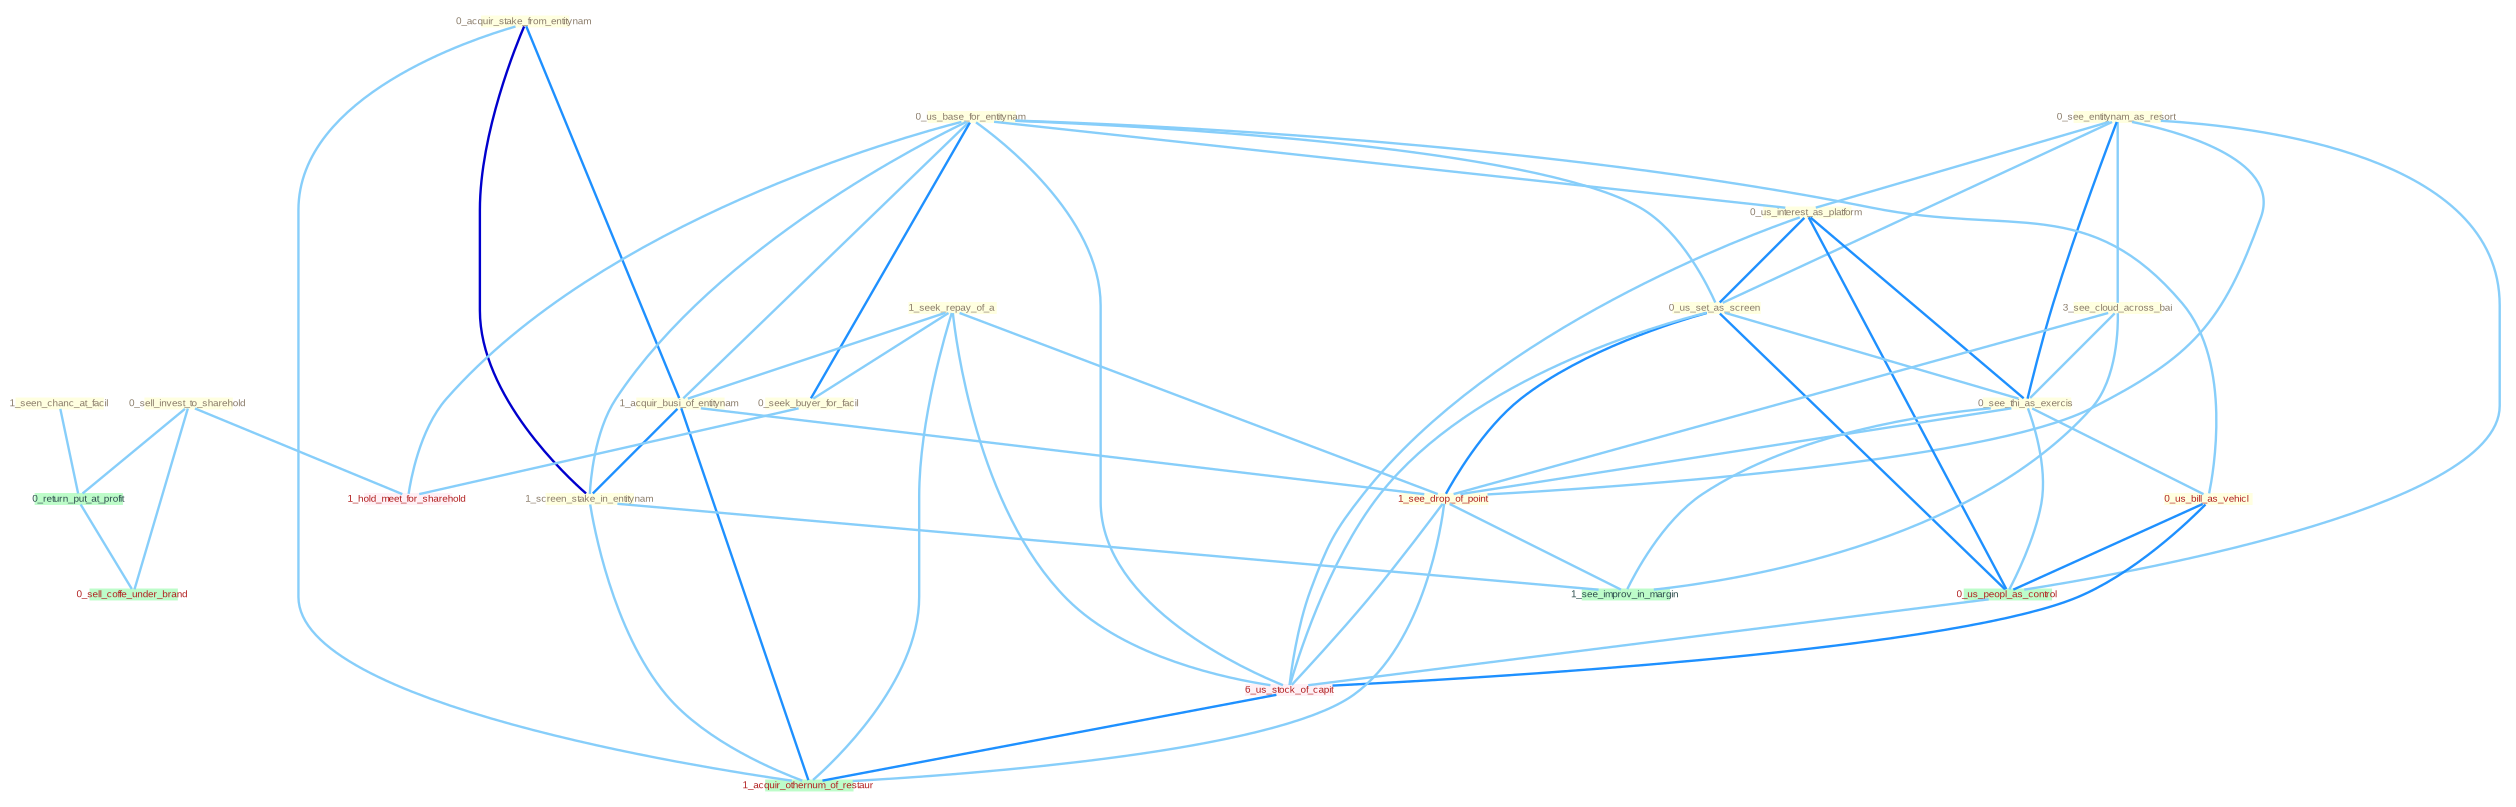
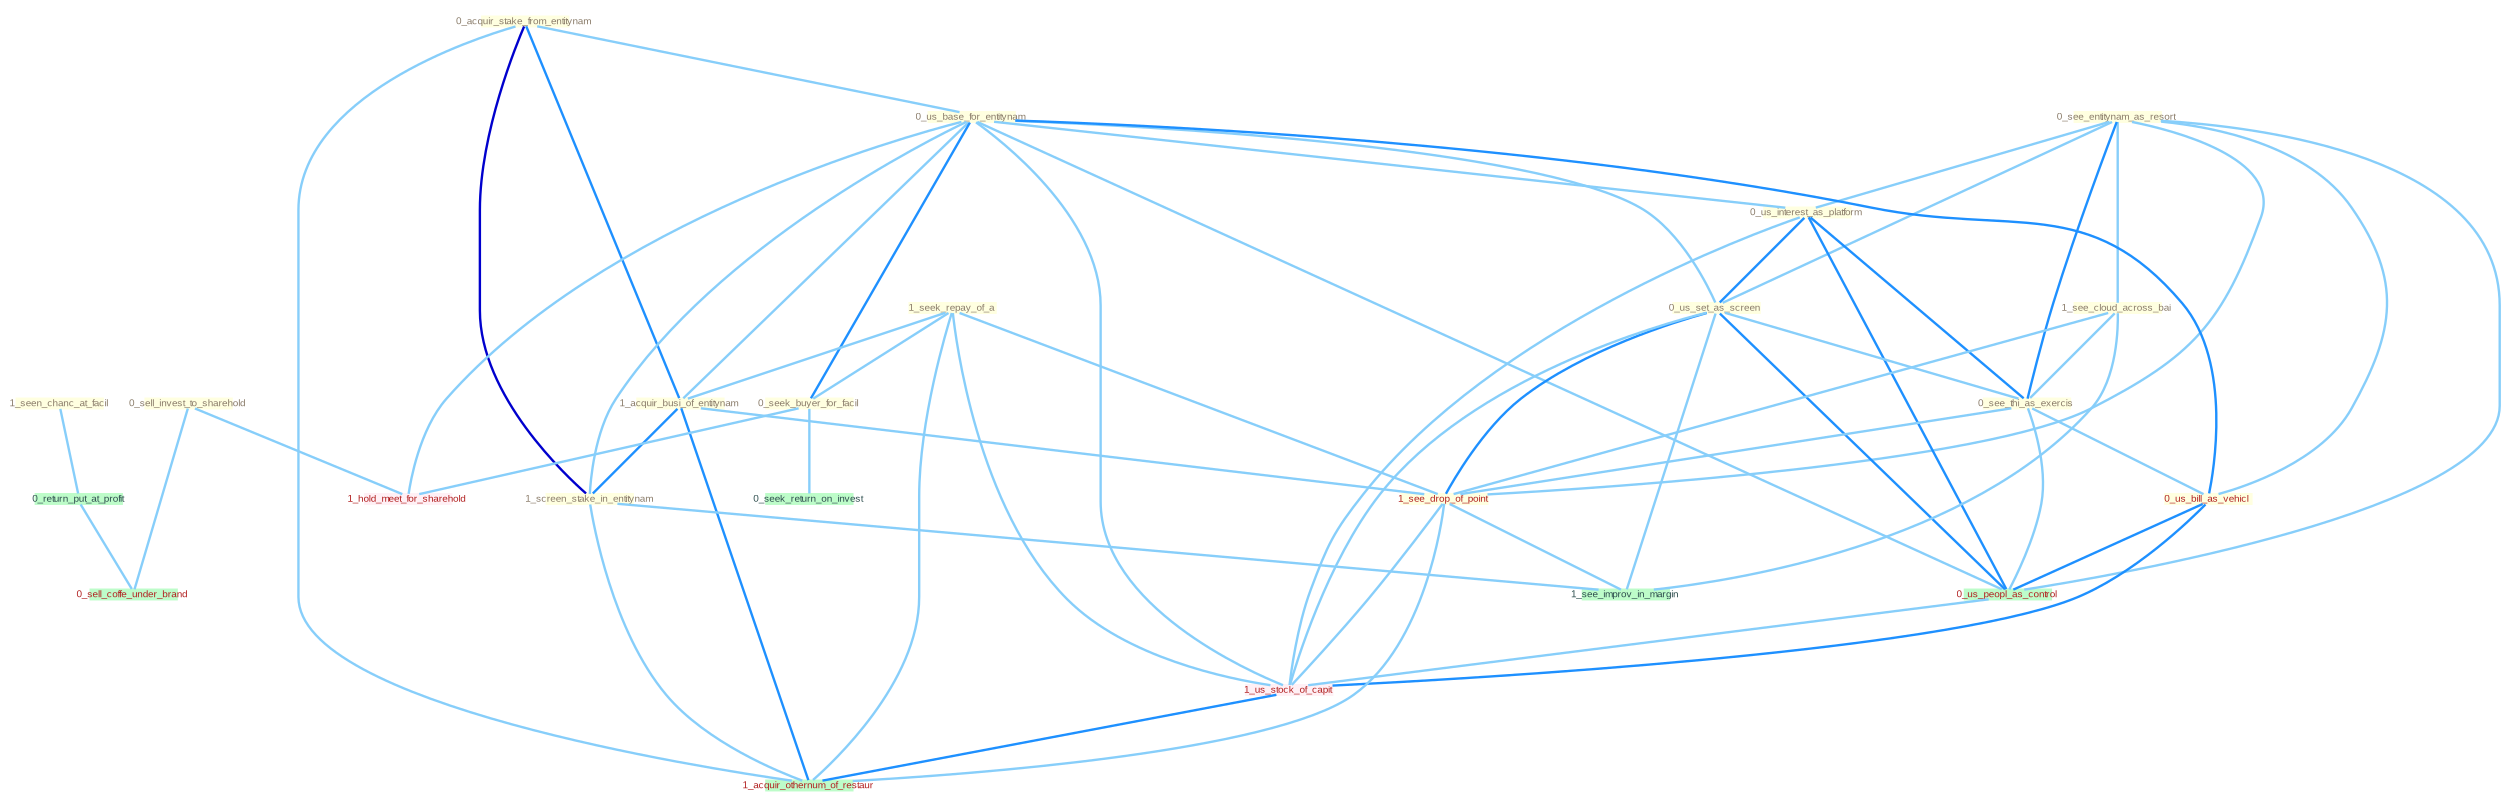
edge "0_acquir_stake_from_entitynam" -- "0_us_base_for_entitynam": added
edge "0_us_base_for_entitynam" -- "0_us_bill_as_vehicl": color #87cefa -> #1e90ff
edge "0_see_entitynam_as_resort" -- "0_us_bill_as_vehicl": added
node "3_see_cloud_across_bai": label "3_see_cloud_across_bai" -> "1_see_cloud_across_bai"
edge "0_us_base_for_entitynam" -- "0_us_peopl_as_control": added
edge "0_sell_invest_to_sharehold" -- "0_return_put_at_profit": removed
edge "0_see_thi_as_exercis" -- "1_see_improv_in_margin": now "0_us_set_as_screen" -- "1_see_improv_in_margin"
node "0_seek_return_on_invest": added
node "6_us_stock_of_capit": label "6_us_stock_of_capit" -> "1_us_stock_of_capit"
